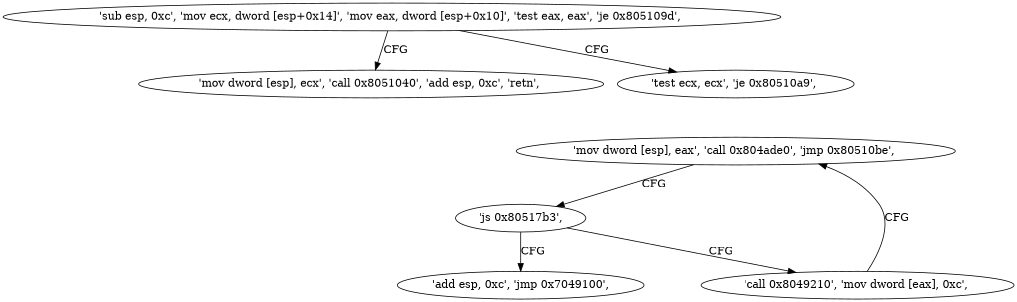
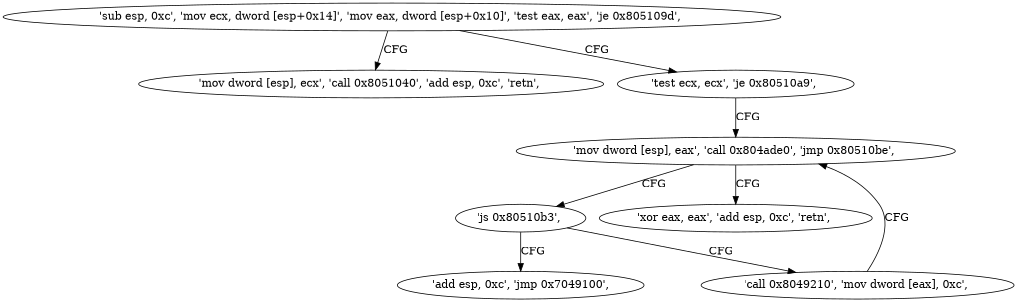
edge "'test ecx, ecx', 'je 0x80510a9'," -> "'mov dword [esp], eax', 'call 0x804ade0', 'jmp 0x80510be',": added, label "CFG"
node "'js 0x80517b3',": label "'js 0x80517b3'," -> "'js 0x80510b3',"
node "'xor eax, eax', 'add esp, 0xc', 'retn',": added
